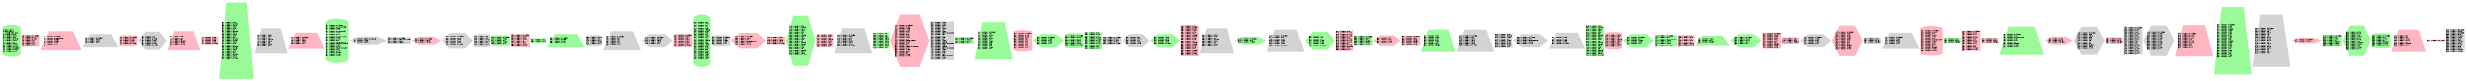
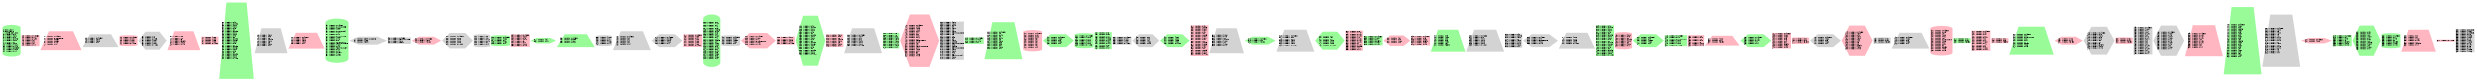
node "134: [NO_SSA] POP 135: [NO_SSA] DUP1": shape cylinder -> hexagon
node "45b: [NO_SSA] PUSH1 45d: [NO_SSA] DUP1 45e: [NO_SSA] REVERT": fillcolor palegreen -> lightpink
